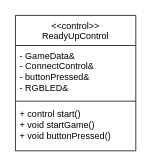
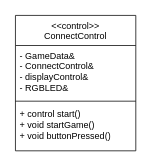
node "<<control>>ReadyUpControl": label "<<control>>ReadyUpControl" -> "<<control>>ConnectControl"
node "- GameData& - ConnectControl& - buttonPressed& - RGBLED&": label "- GameData& - ConnectControl& - buttonPressed& - RGBLED&" -> "- GameData& - ConnectControl& - displayControl& - RGBLED&"
